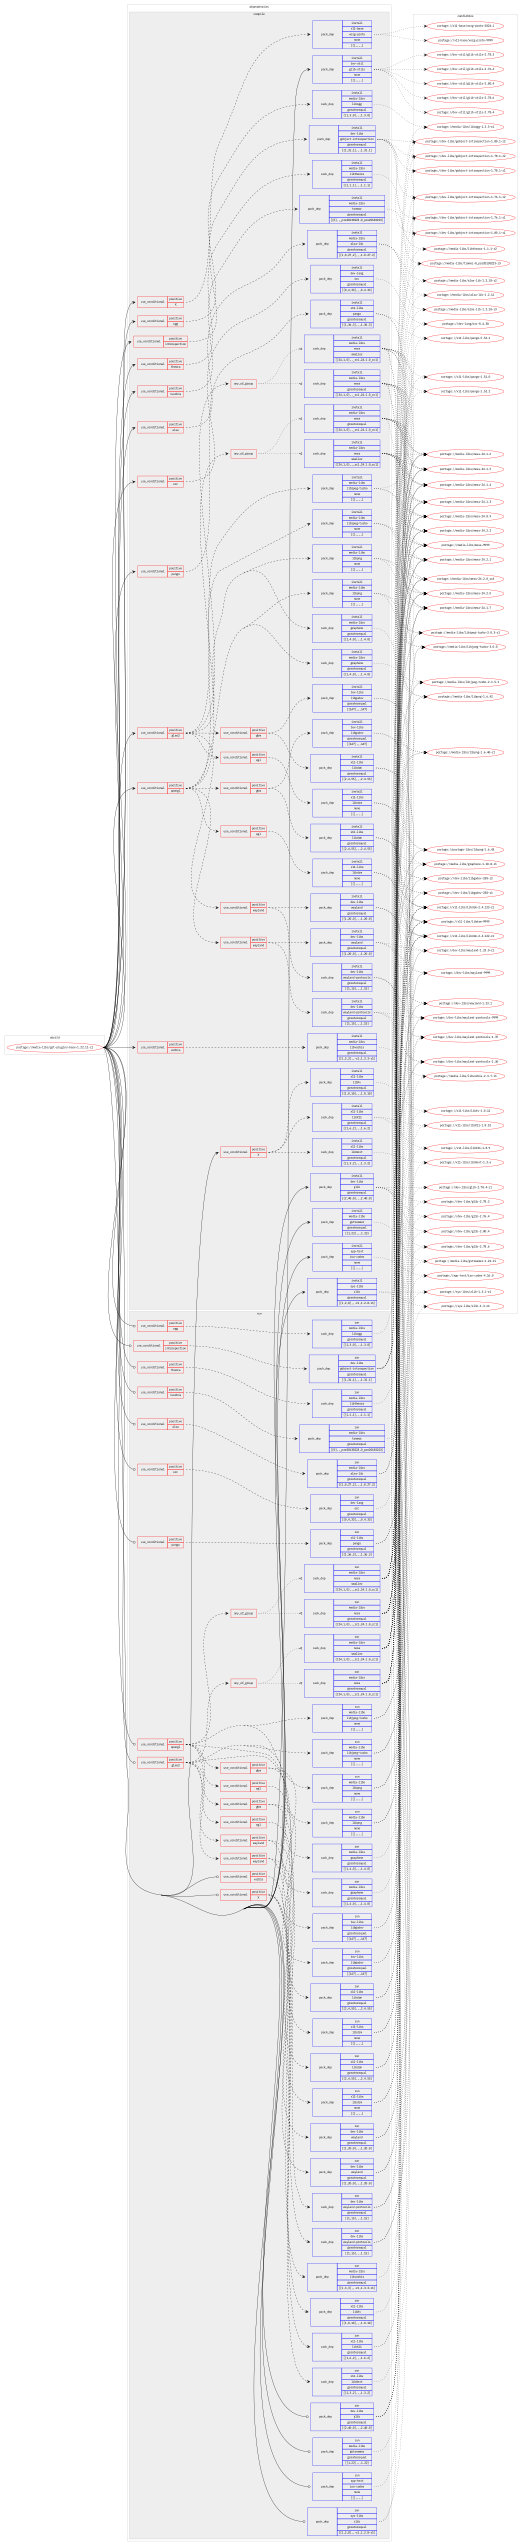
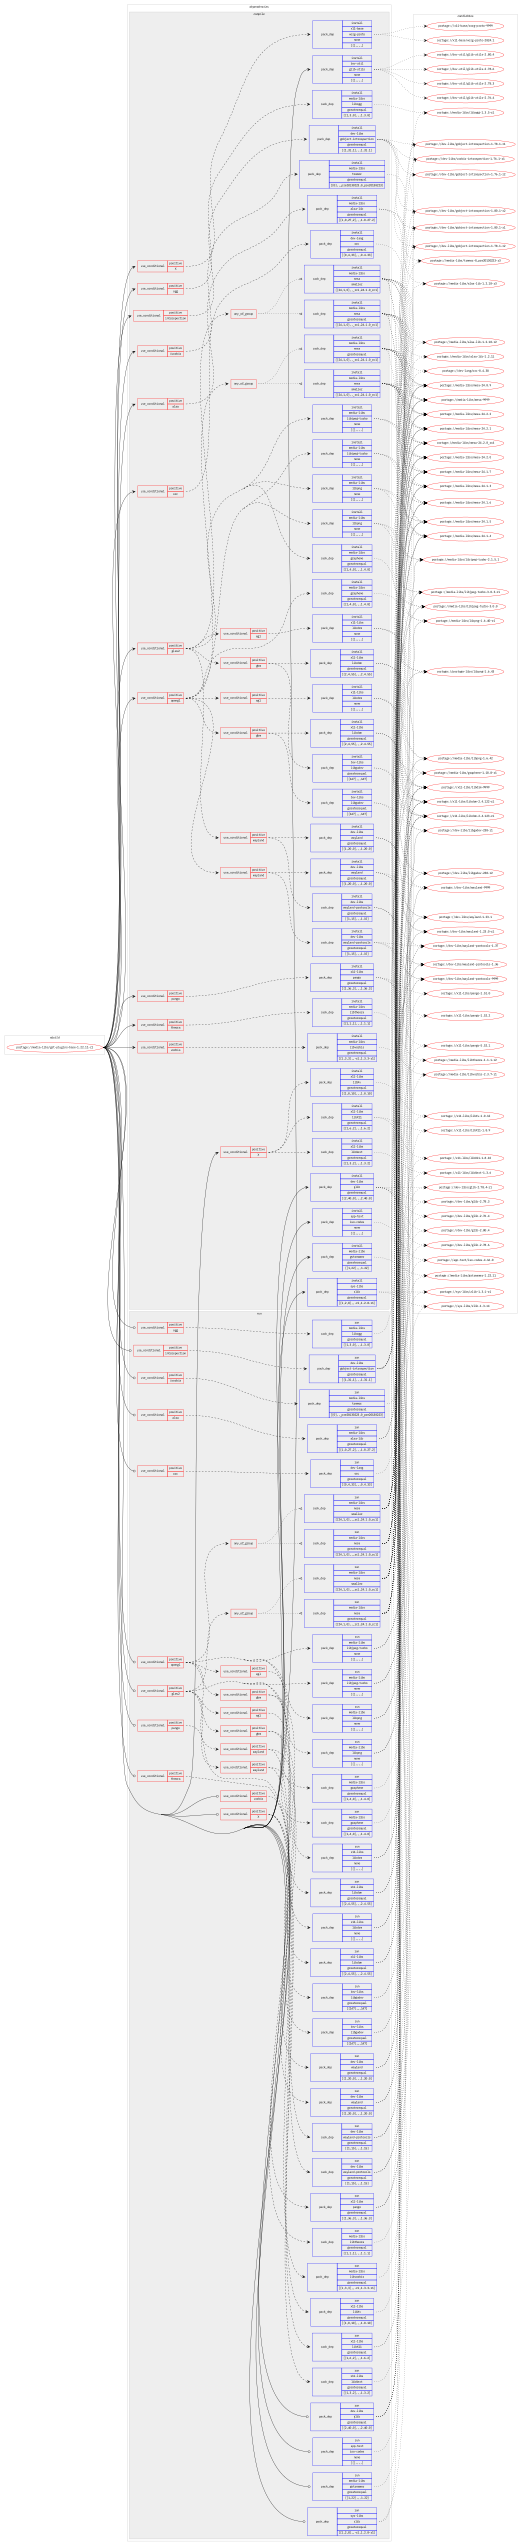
node "portage://dev-util/glib-utils-2.78.4": removed
node "portage://dev-libs/gobject-introspection-1.76.1-r1": label "portage://dev-libs/gobject-introspection-1.76.1-r1" -> "portage://dev-libs/vorbis-introspection-1.76.1-r1"
